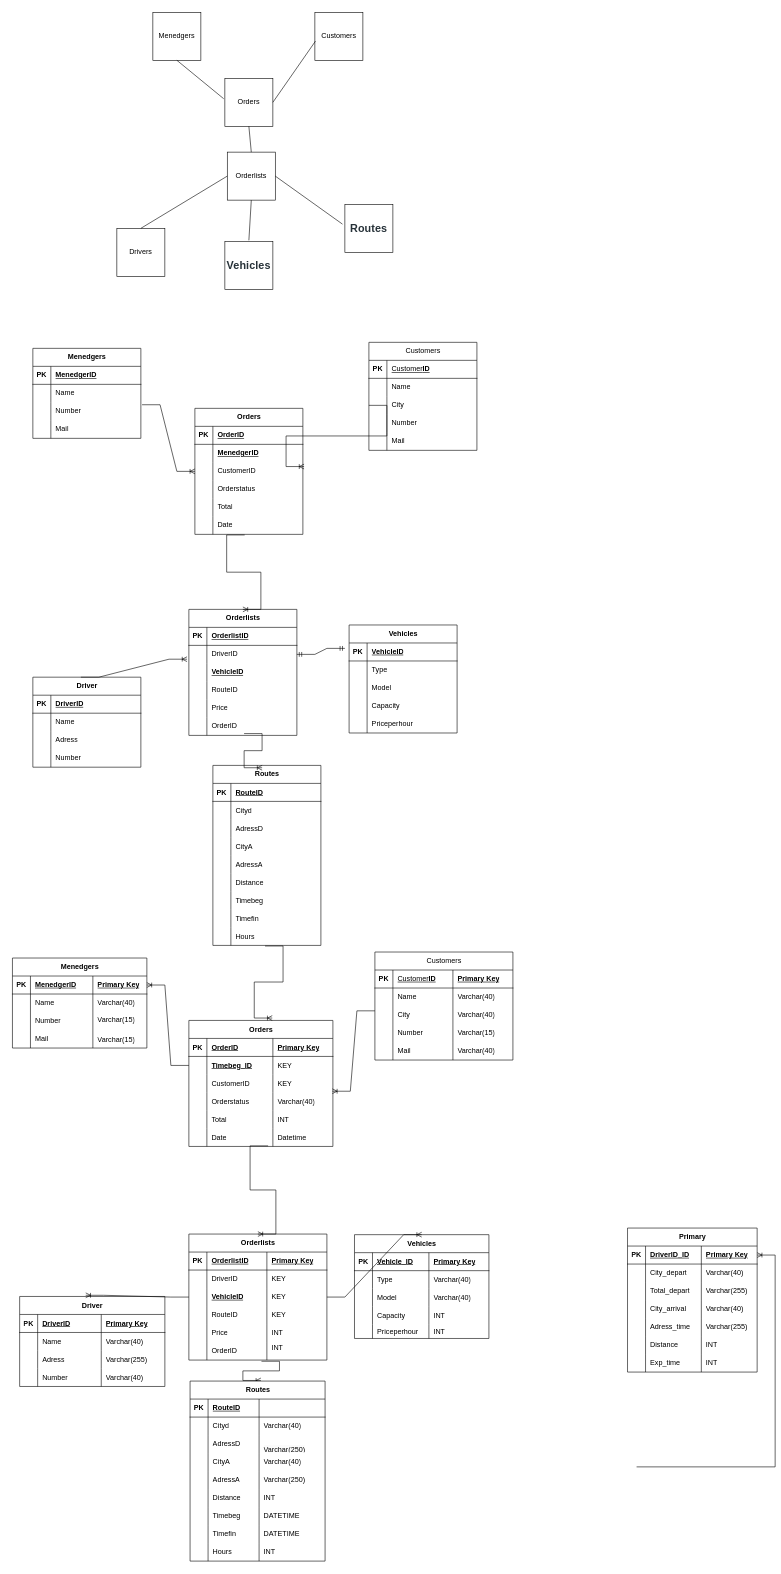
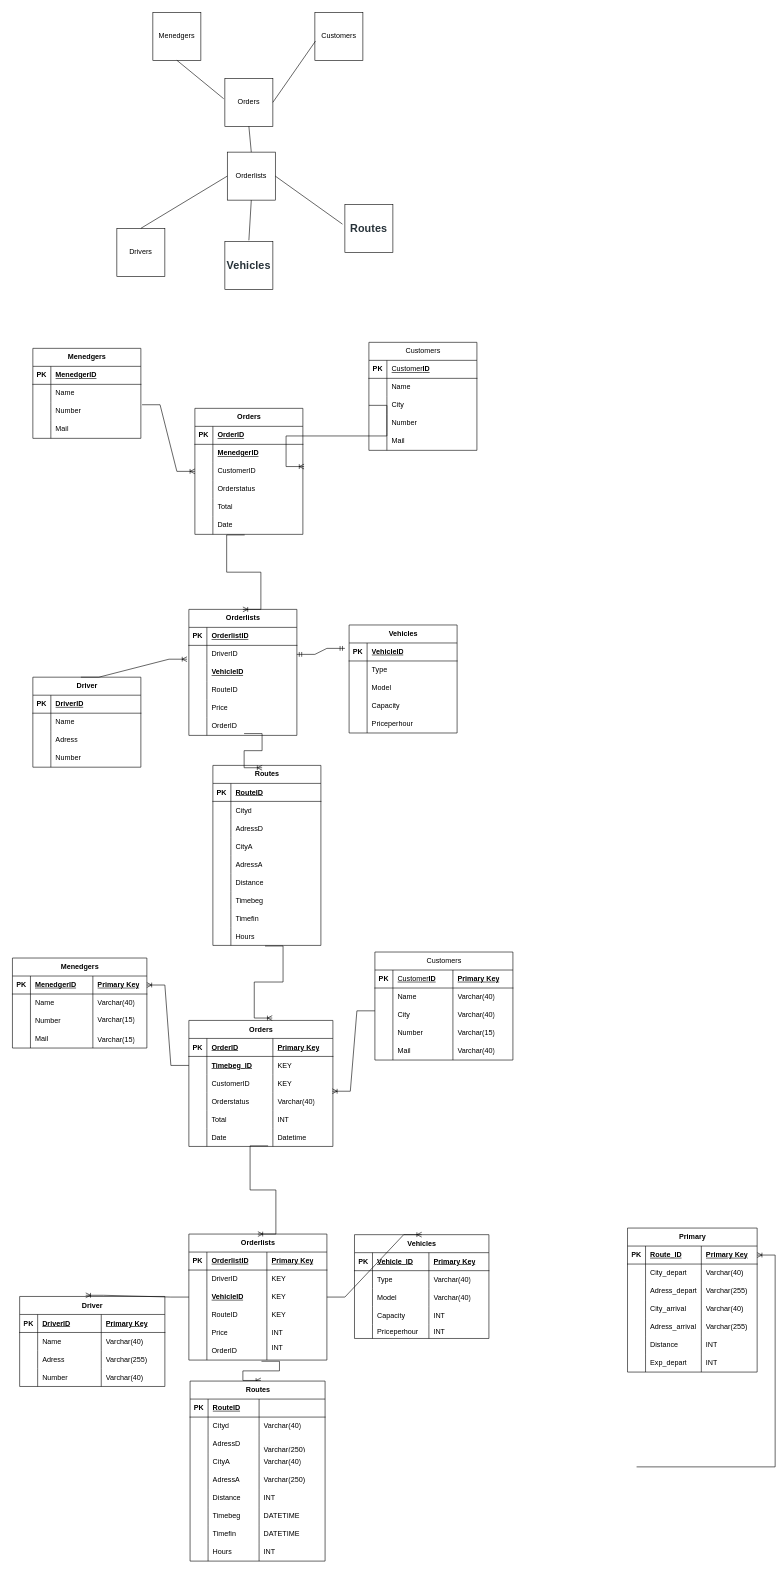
node "DriverID_ID": label "DriverID_ID" -> "Route_ID"
node "Total_depart": label "Total_depart" -> "Adress_depart"
node "Adress_time": label "Adress_time" -> "Adress_arrival"
node "Exp_time": label "Exp_time" -> "Exp_depart"
